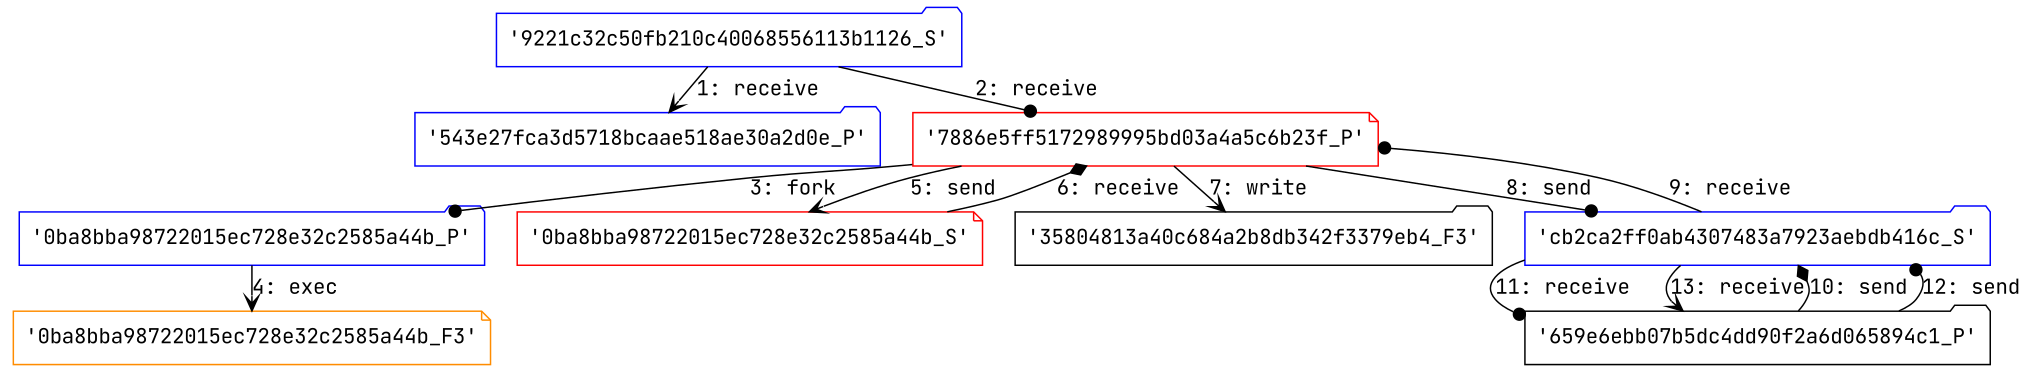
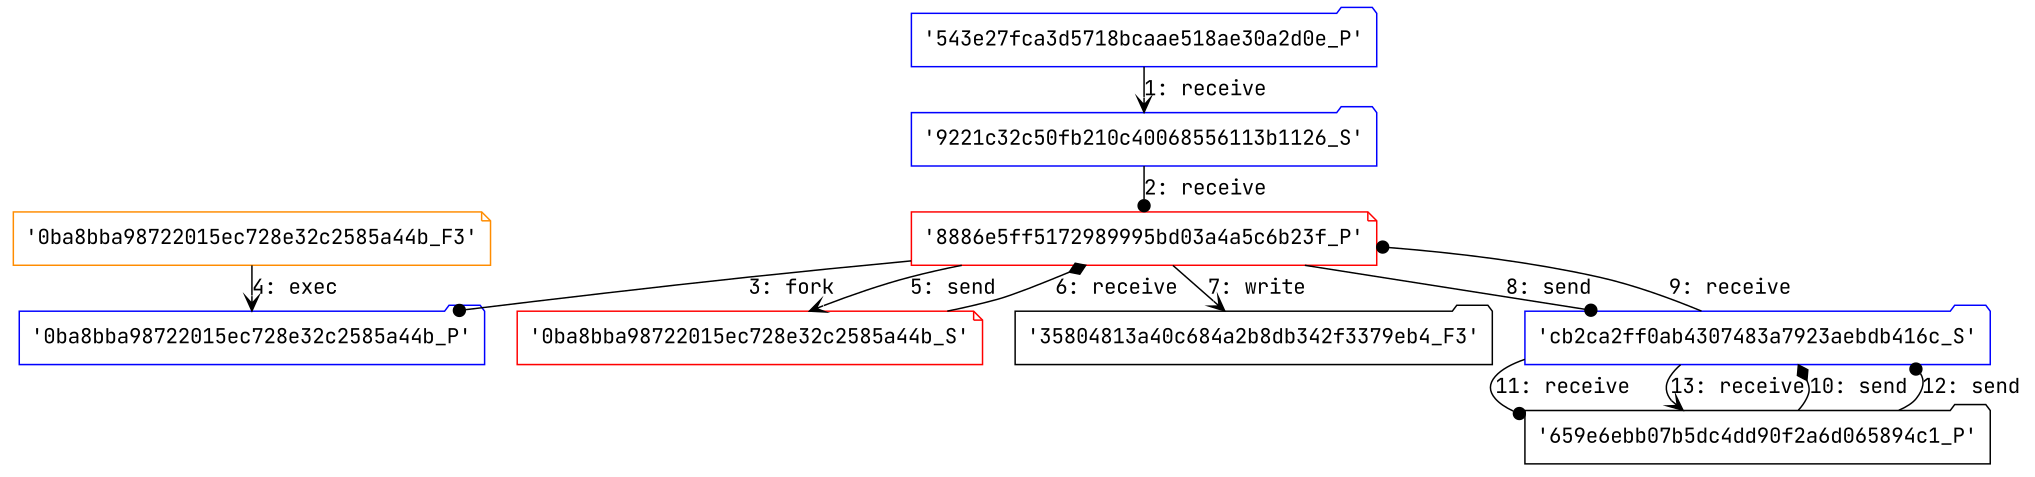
edge "'9221c32c50fb210c40068556113b1126_S'" -> "'543e27fca3d5718bcaae518ae30a2d0e_P'": reversed
node "'7886e5ff5172989995bd03a4a5c6b23f_P'": label "'7886e5ff5172989995bd03a4a5c6b23f_P'" -> "'8886e5ff5172989995bd03a4a5c6b23f_P'"
edge "'0ba8bba98722015ec728e32c2585a44b_P'" -> "'0ba8bba98722015ec728e32c2585a44b_F3'": reversed
